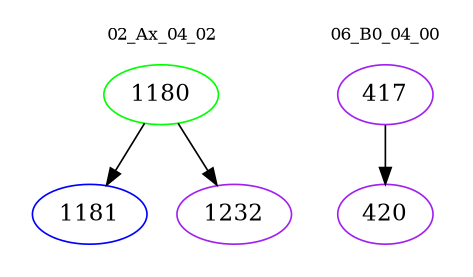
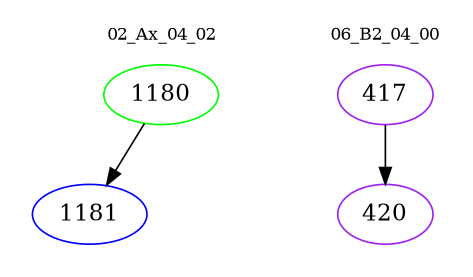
cluster "06_B0_04_00": label "06_B0_04_00" -> "06_B2_04_00"
node "1232": removed
